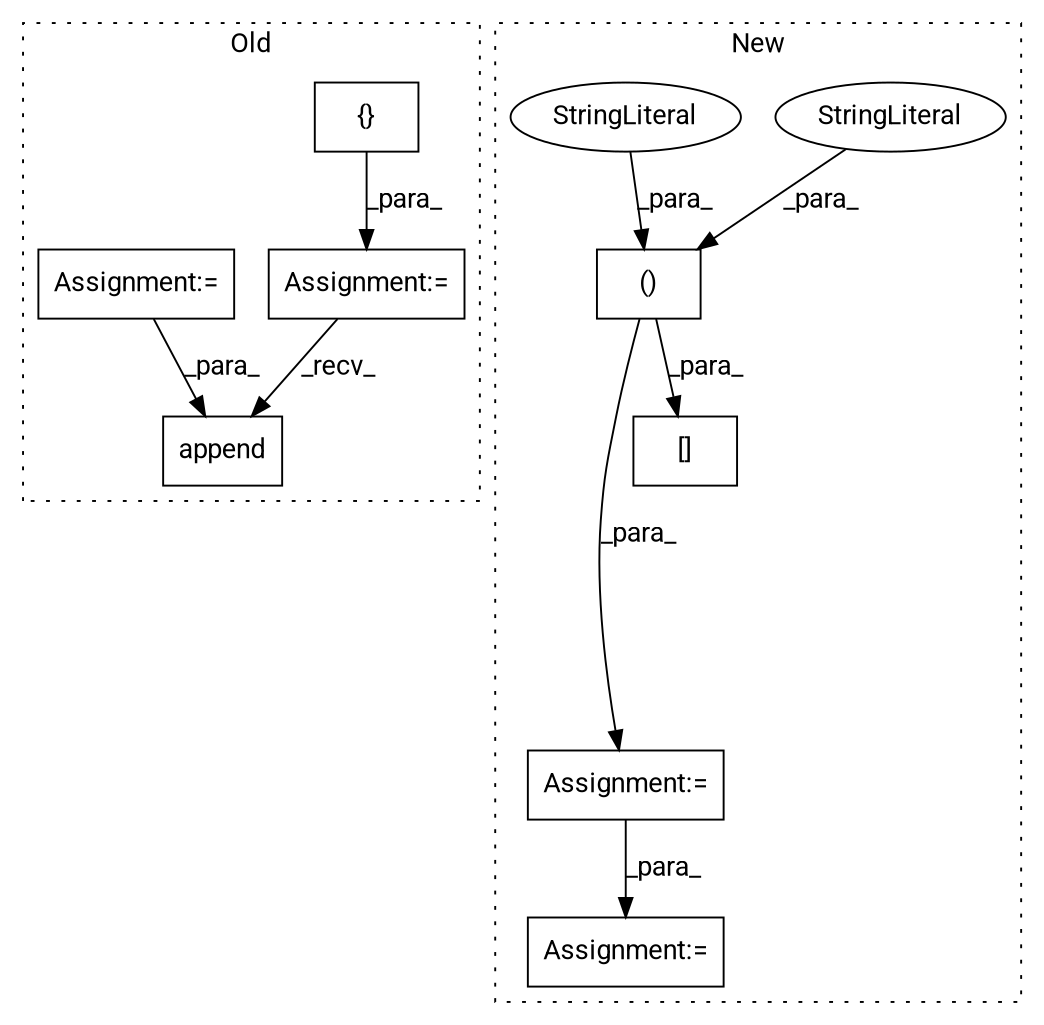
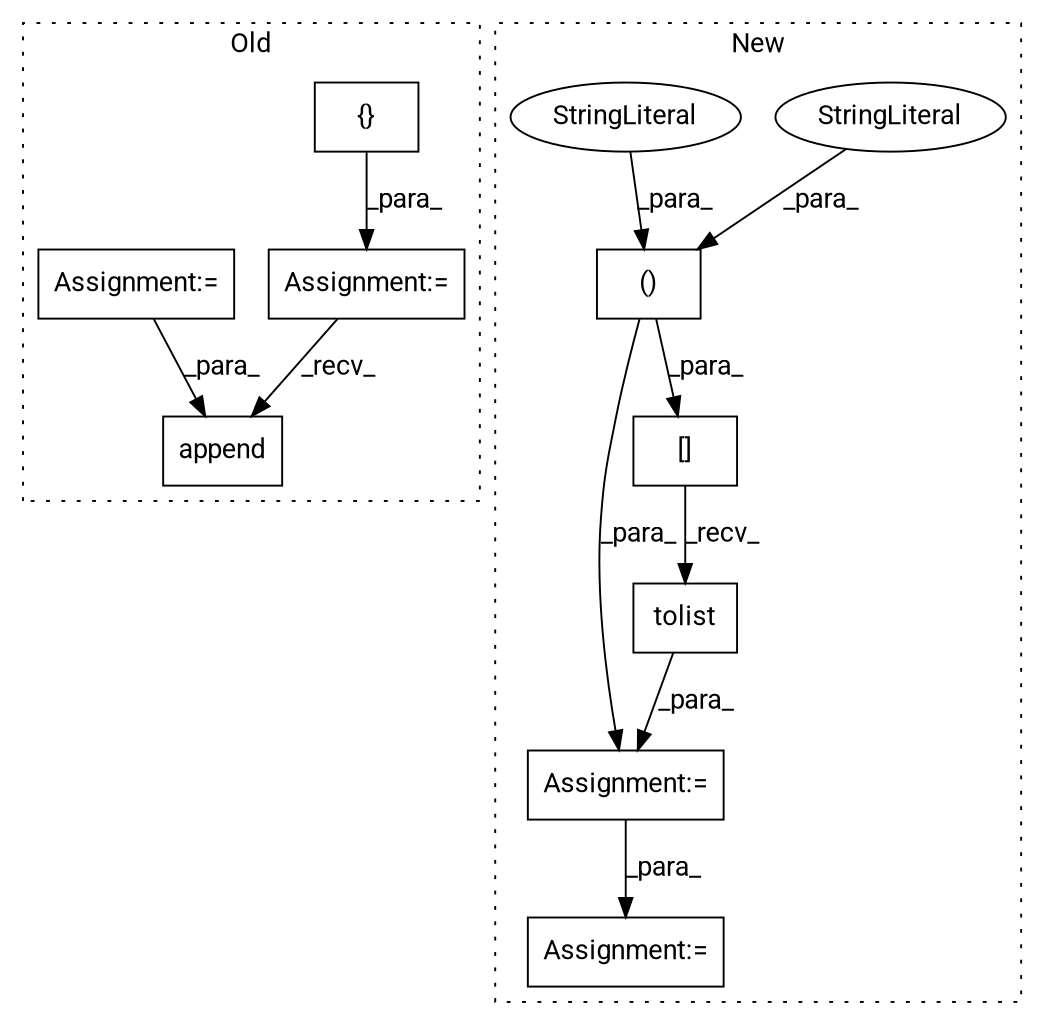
node "tolist": added
